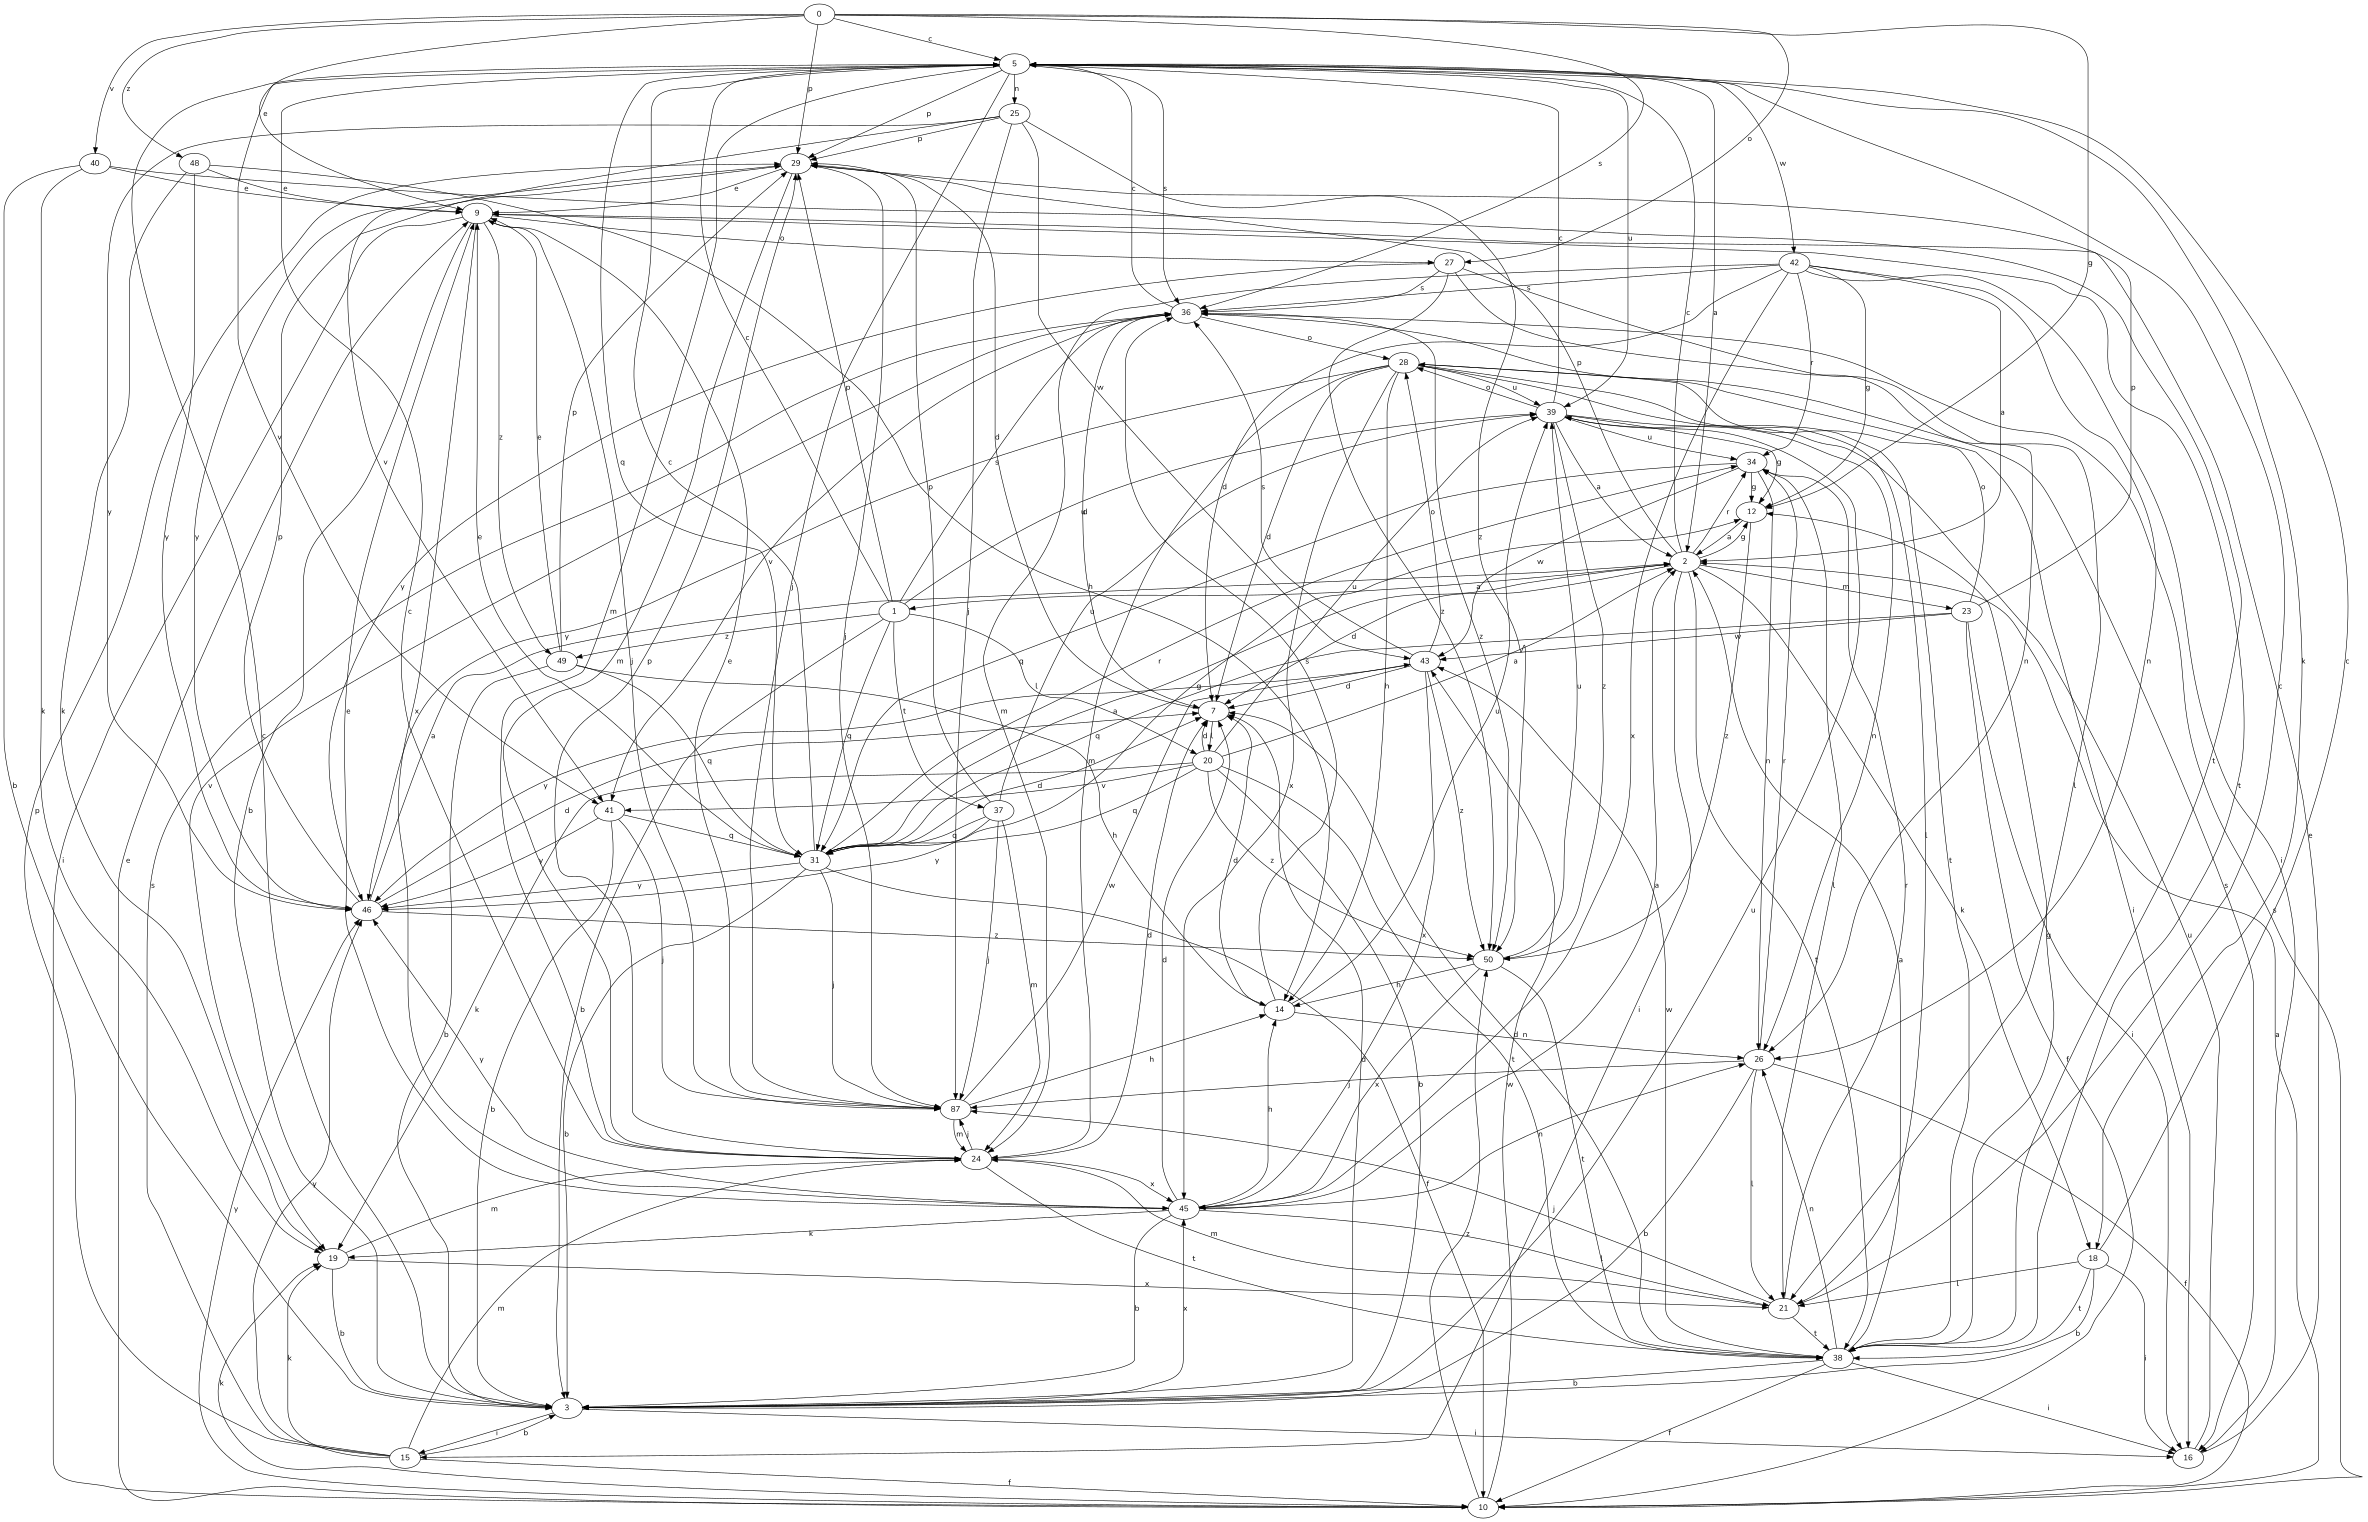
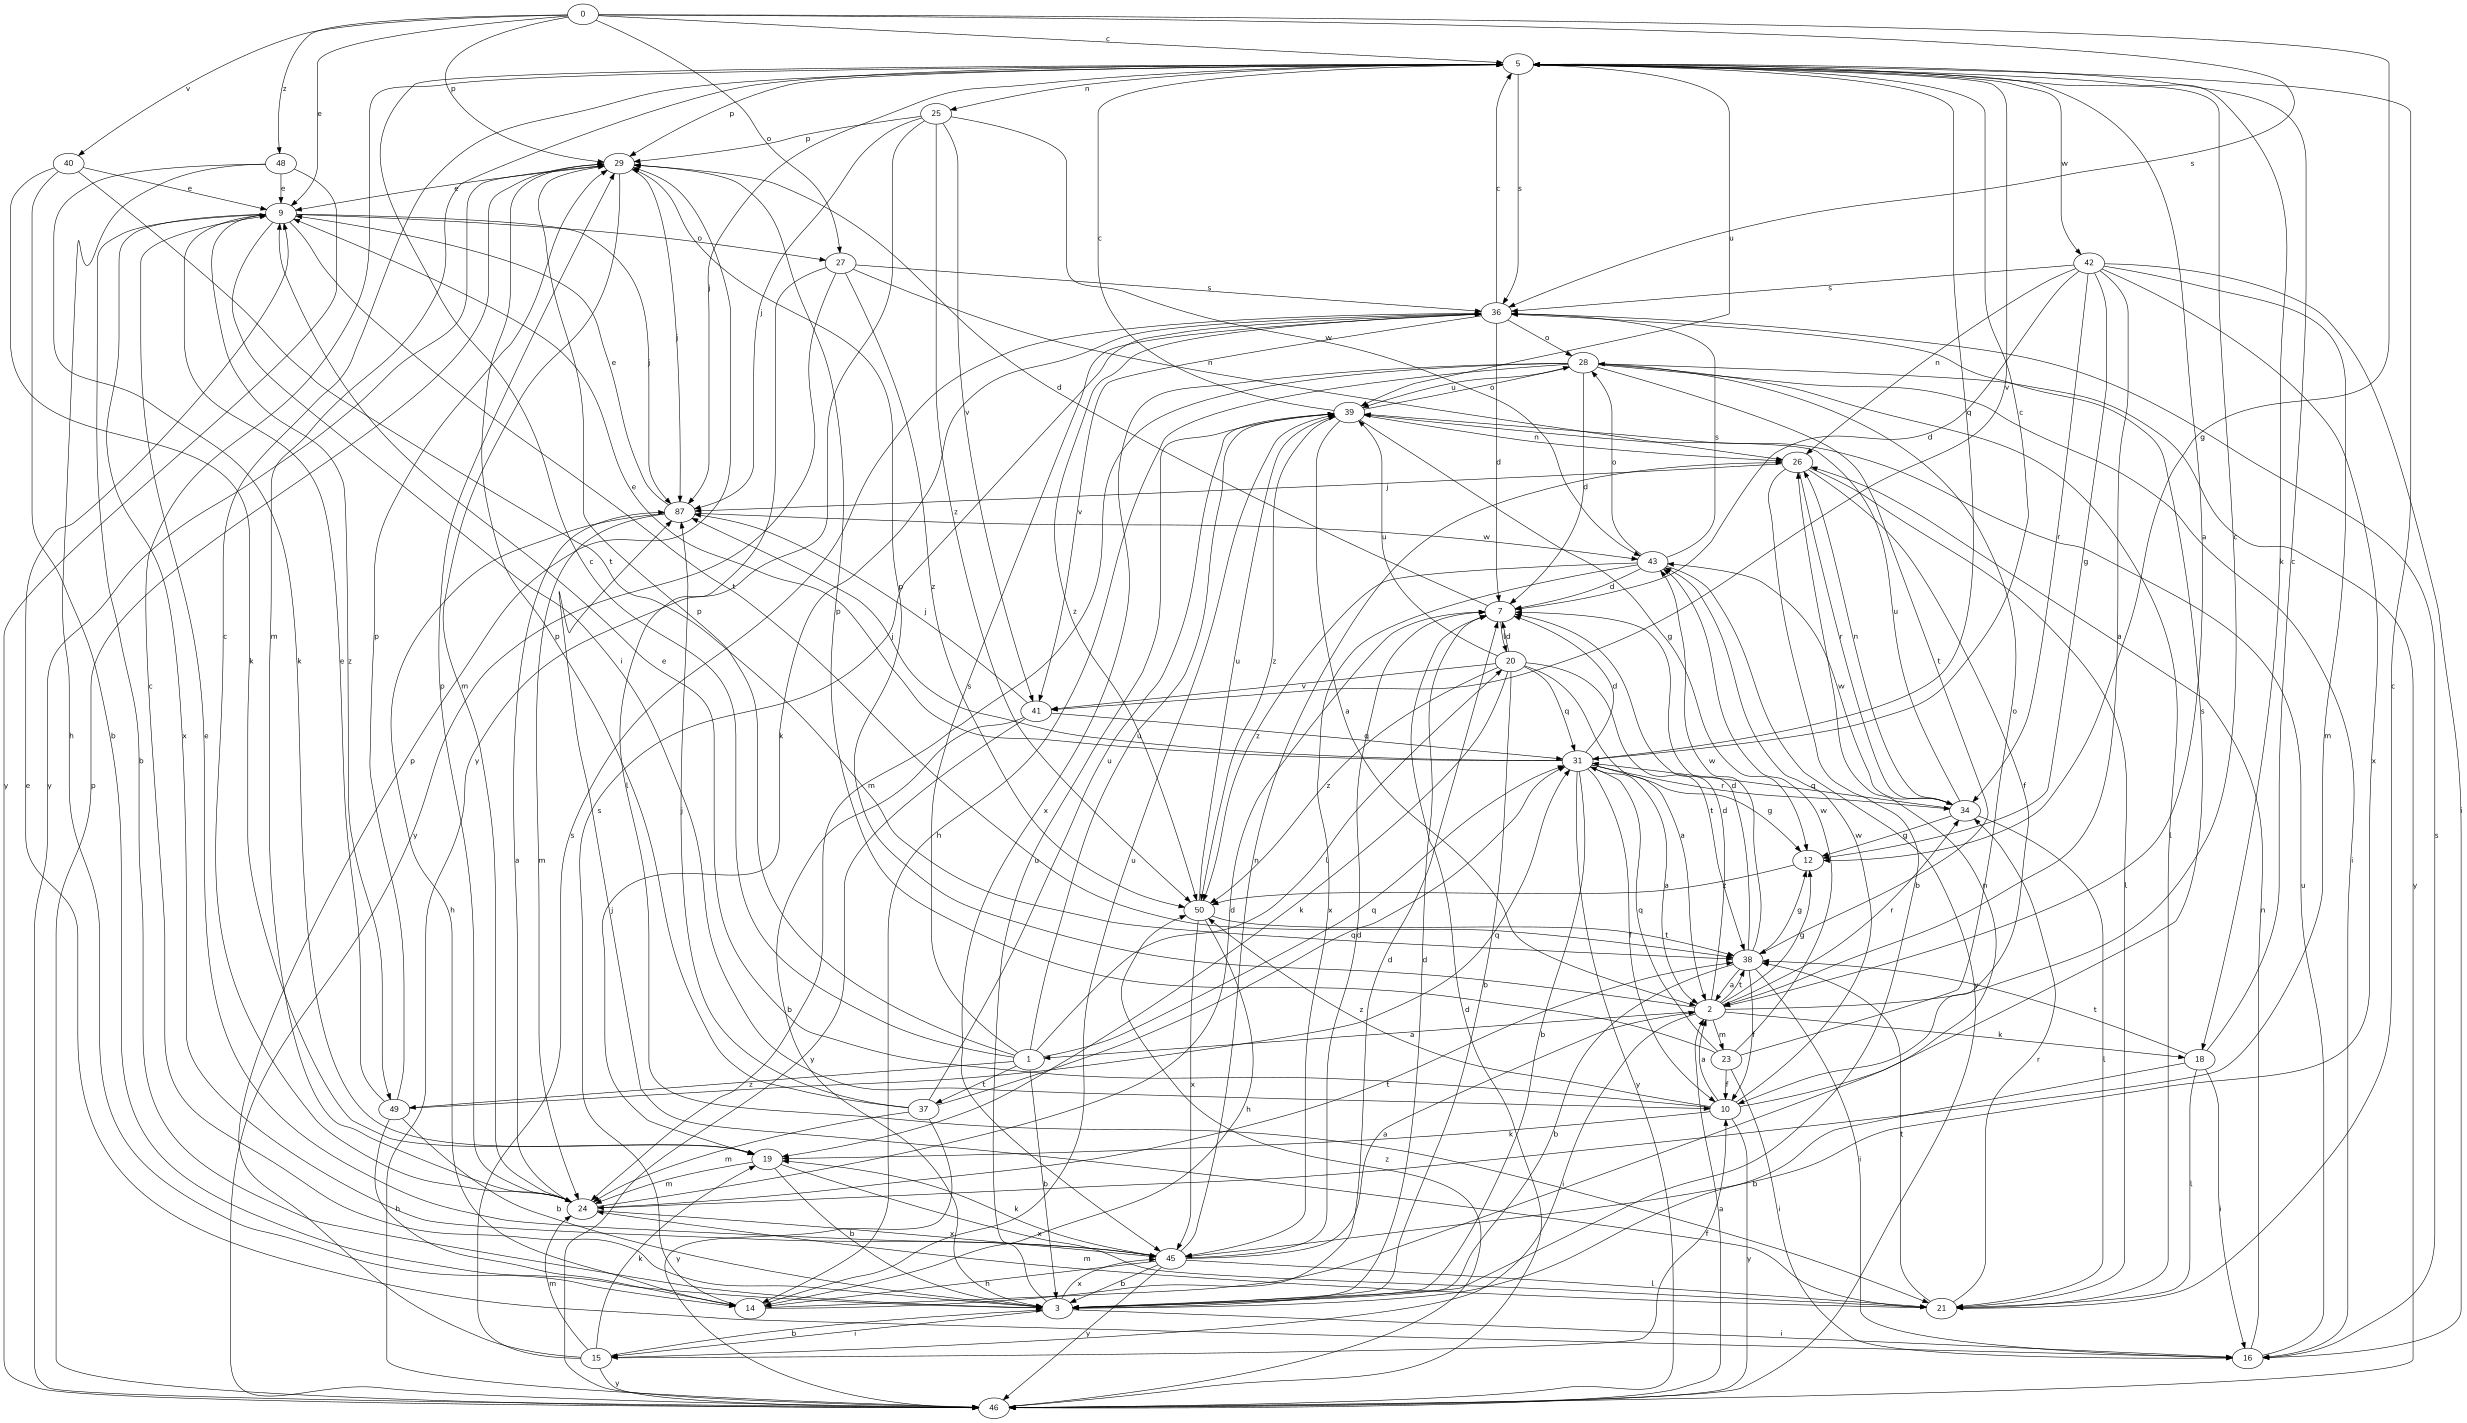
edge "39" -> "34": reversed
edge "12" -> "2": removed, label "a"
edge "36" -> "19": label "v" -> "k"
edge "24" -> "87": label "j" -> "a"
edge "38" -> "26": now "16" -> "26"
